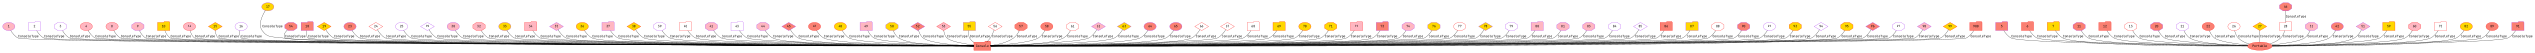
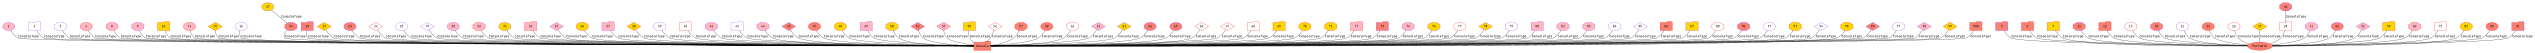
edge "17" -- "Console": now "17" -- "54"
